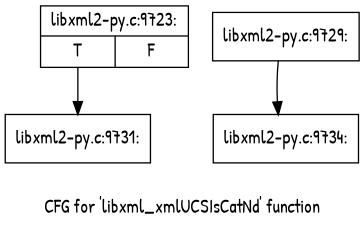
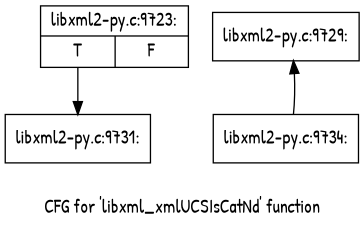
edge "libxml2-py.c:9729:" -> "libxml2-py.c:9734:": reversed
